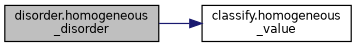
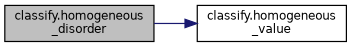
node "disorder.homogeneous _disorder": label "disorder.homogeneous _disorder" -> "classify.homogeneous _disorder"
